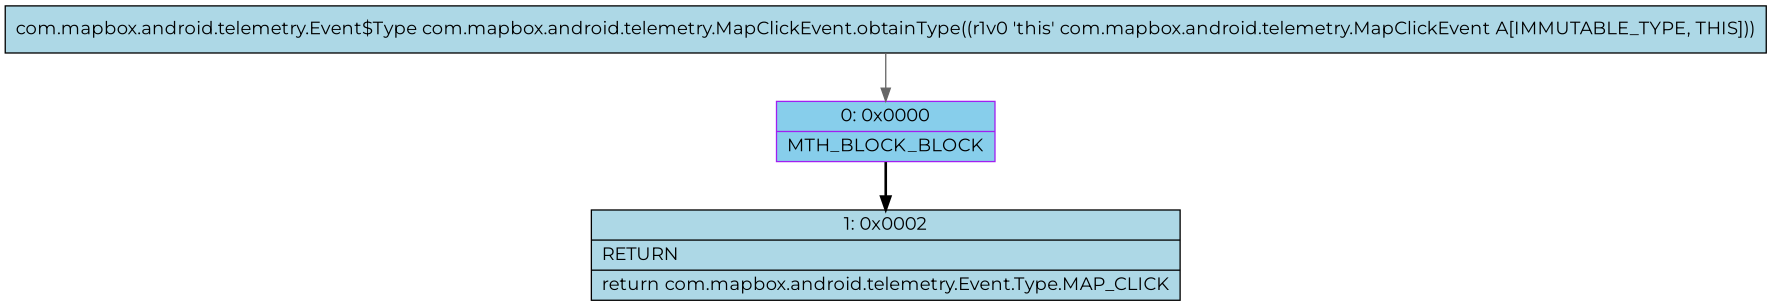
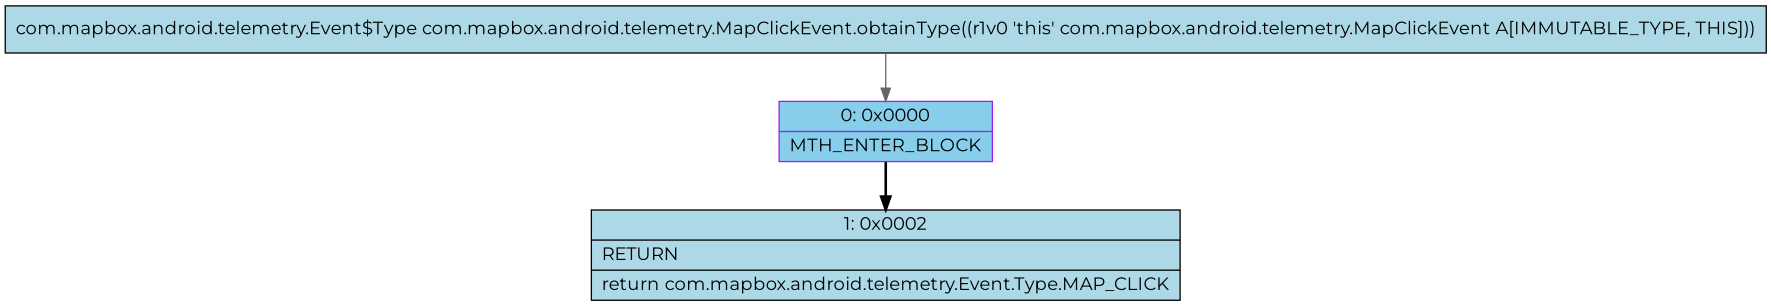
node "0: 0x0000": text "MTH_BLOCK_BLOCK" -> "MTH_ENTER_BLOCK"
